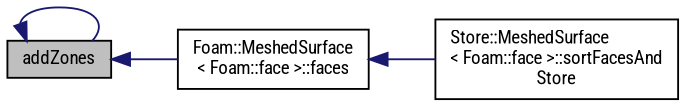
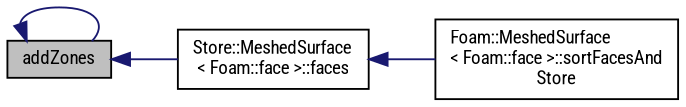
node "Foam::MeshedSurface < Foam::face >::faces": label "Foam::MeshedSurface < Foam::face >::faces" -> "Store::MeshedSurface < Foam::face >::faces"
node "Store::MeshedSurface < Foam::face >::sortFacesAnd Store": label "Store::MeshedSurface < Foam::face >::sortFacesAnd Store" -> "Foam::MeshedSurface < Foam::face >::sortFacesAnd Store"
